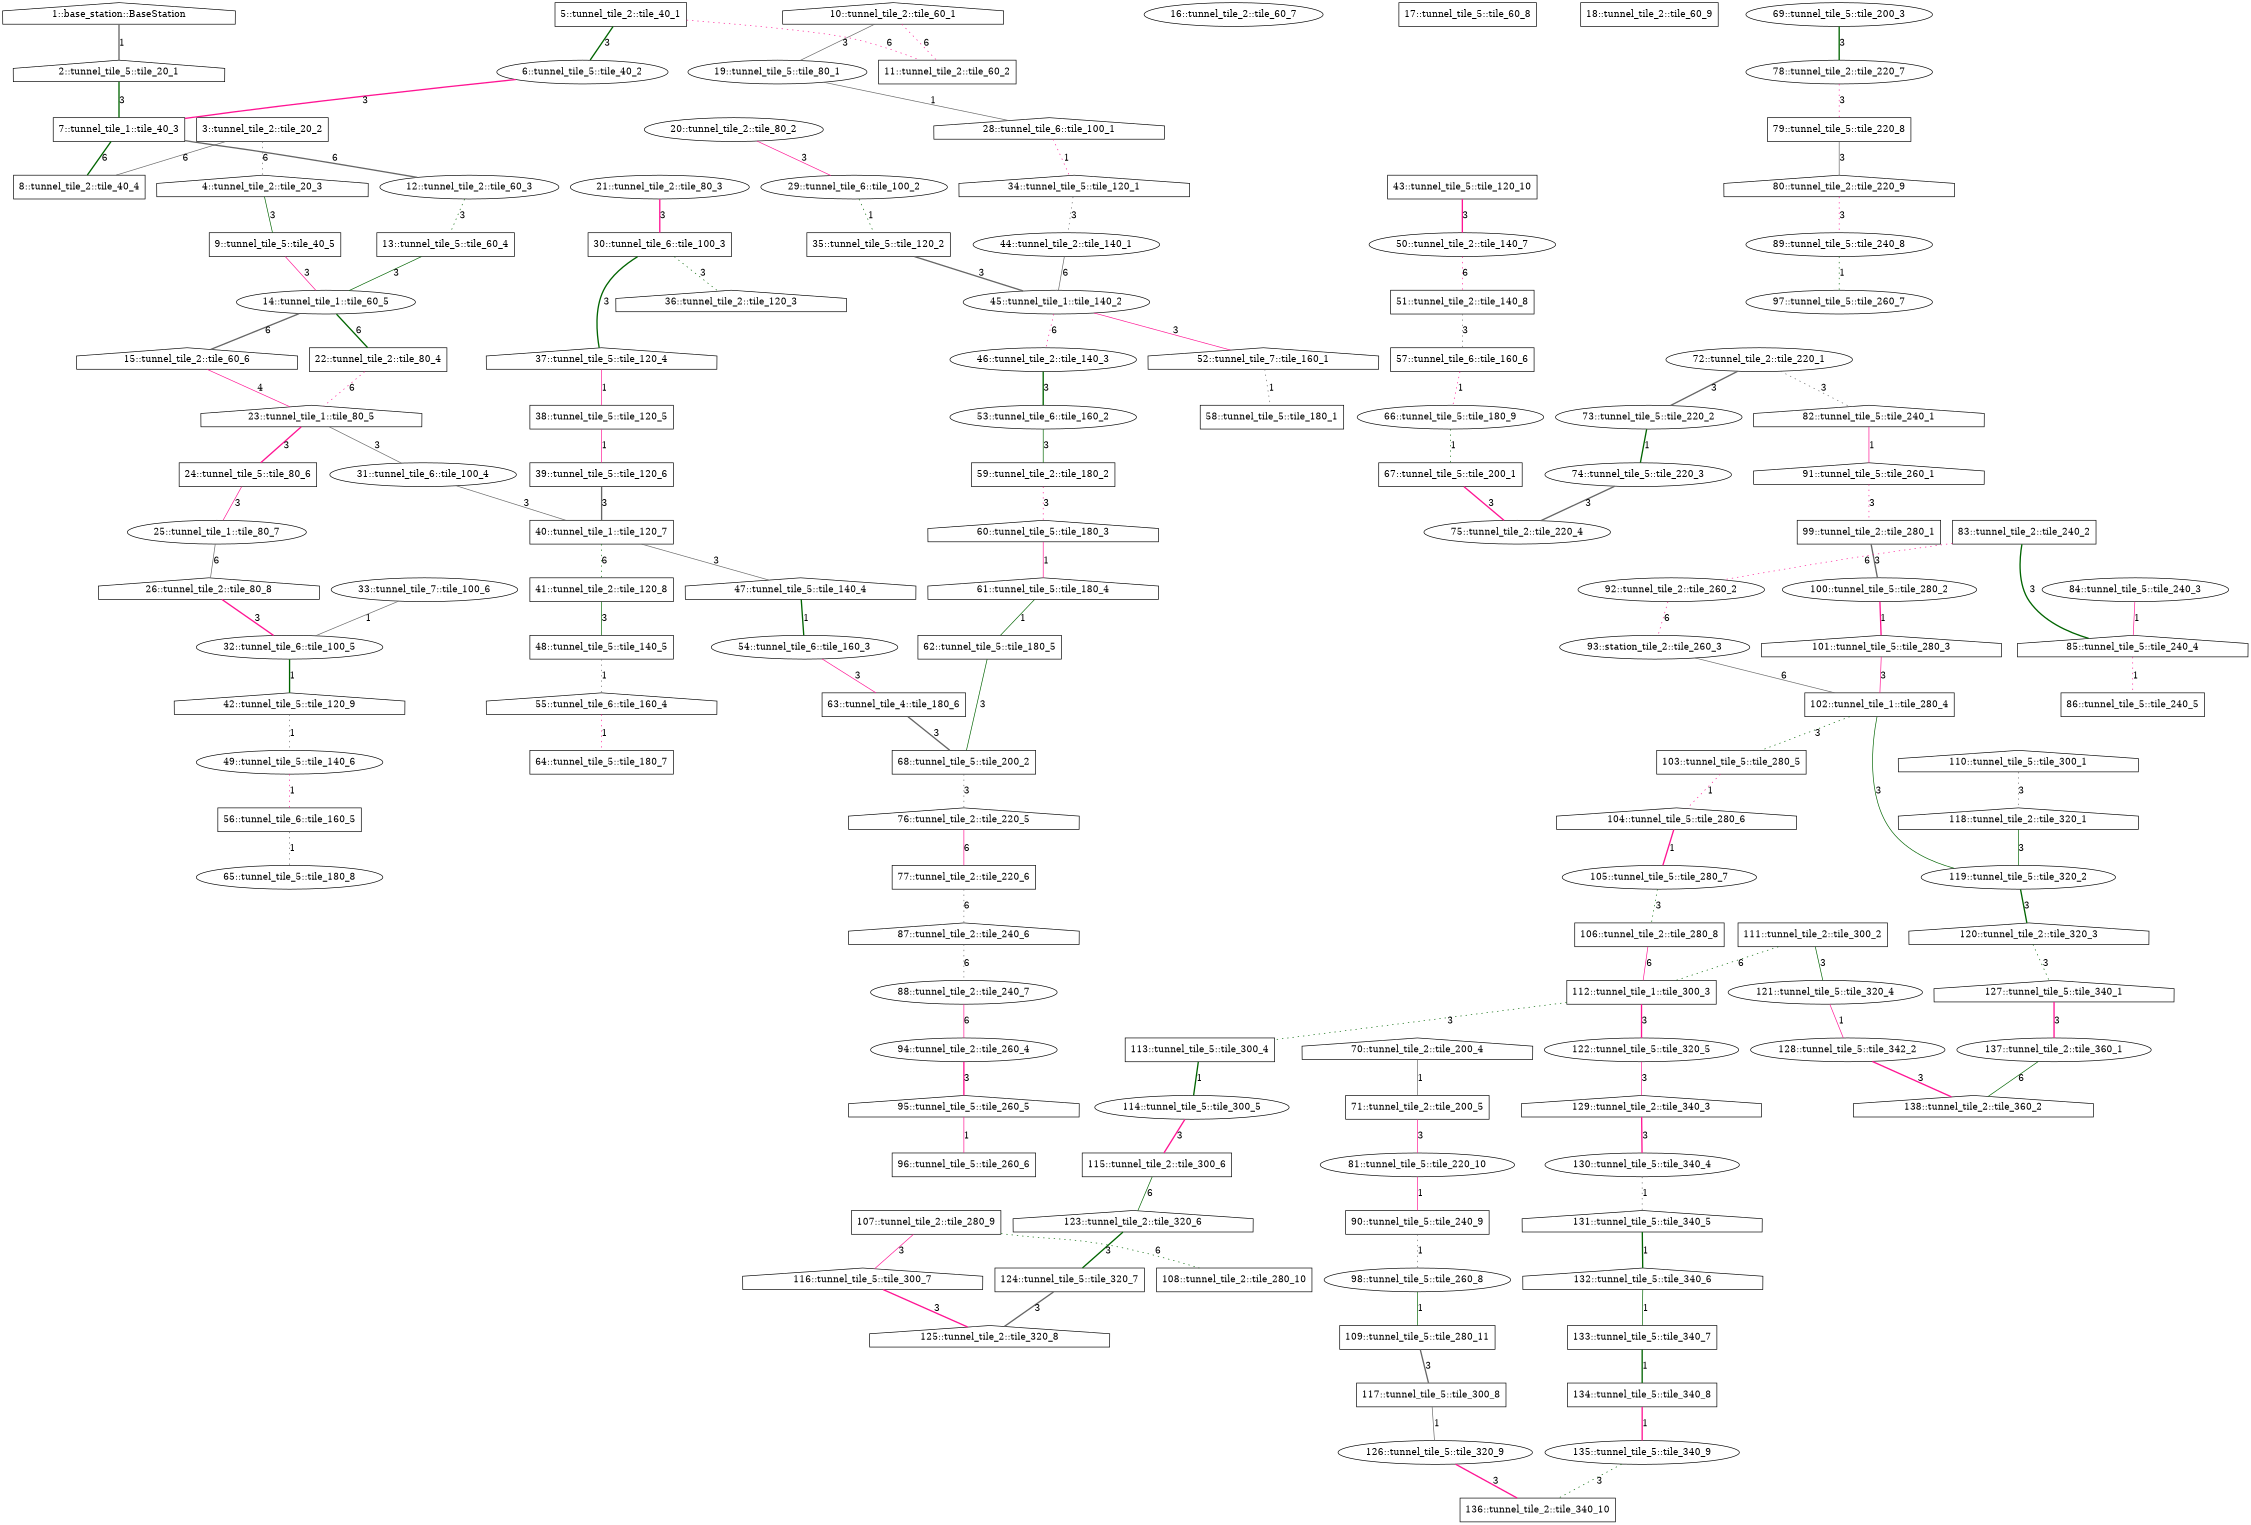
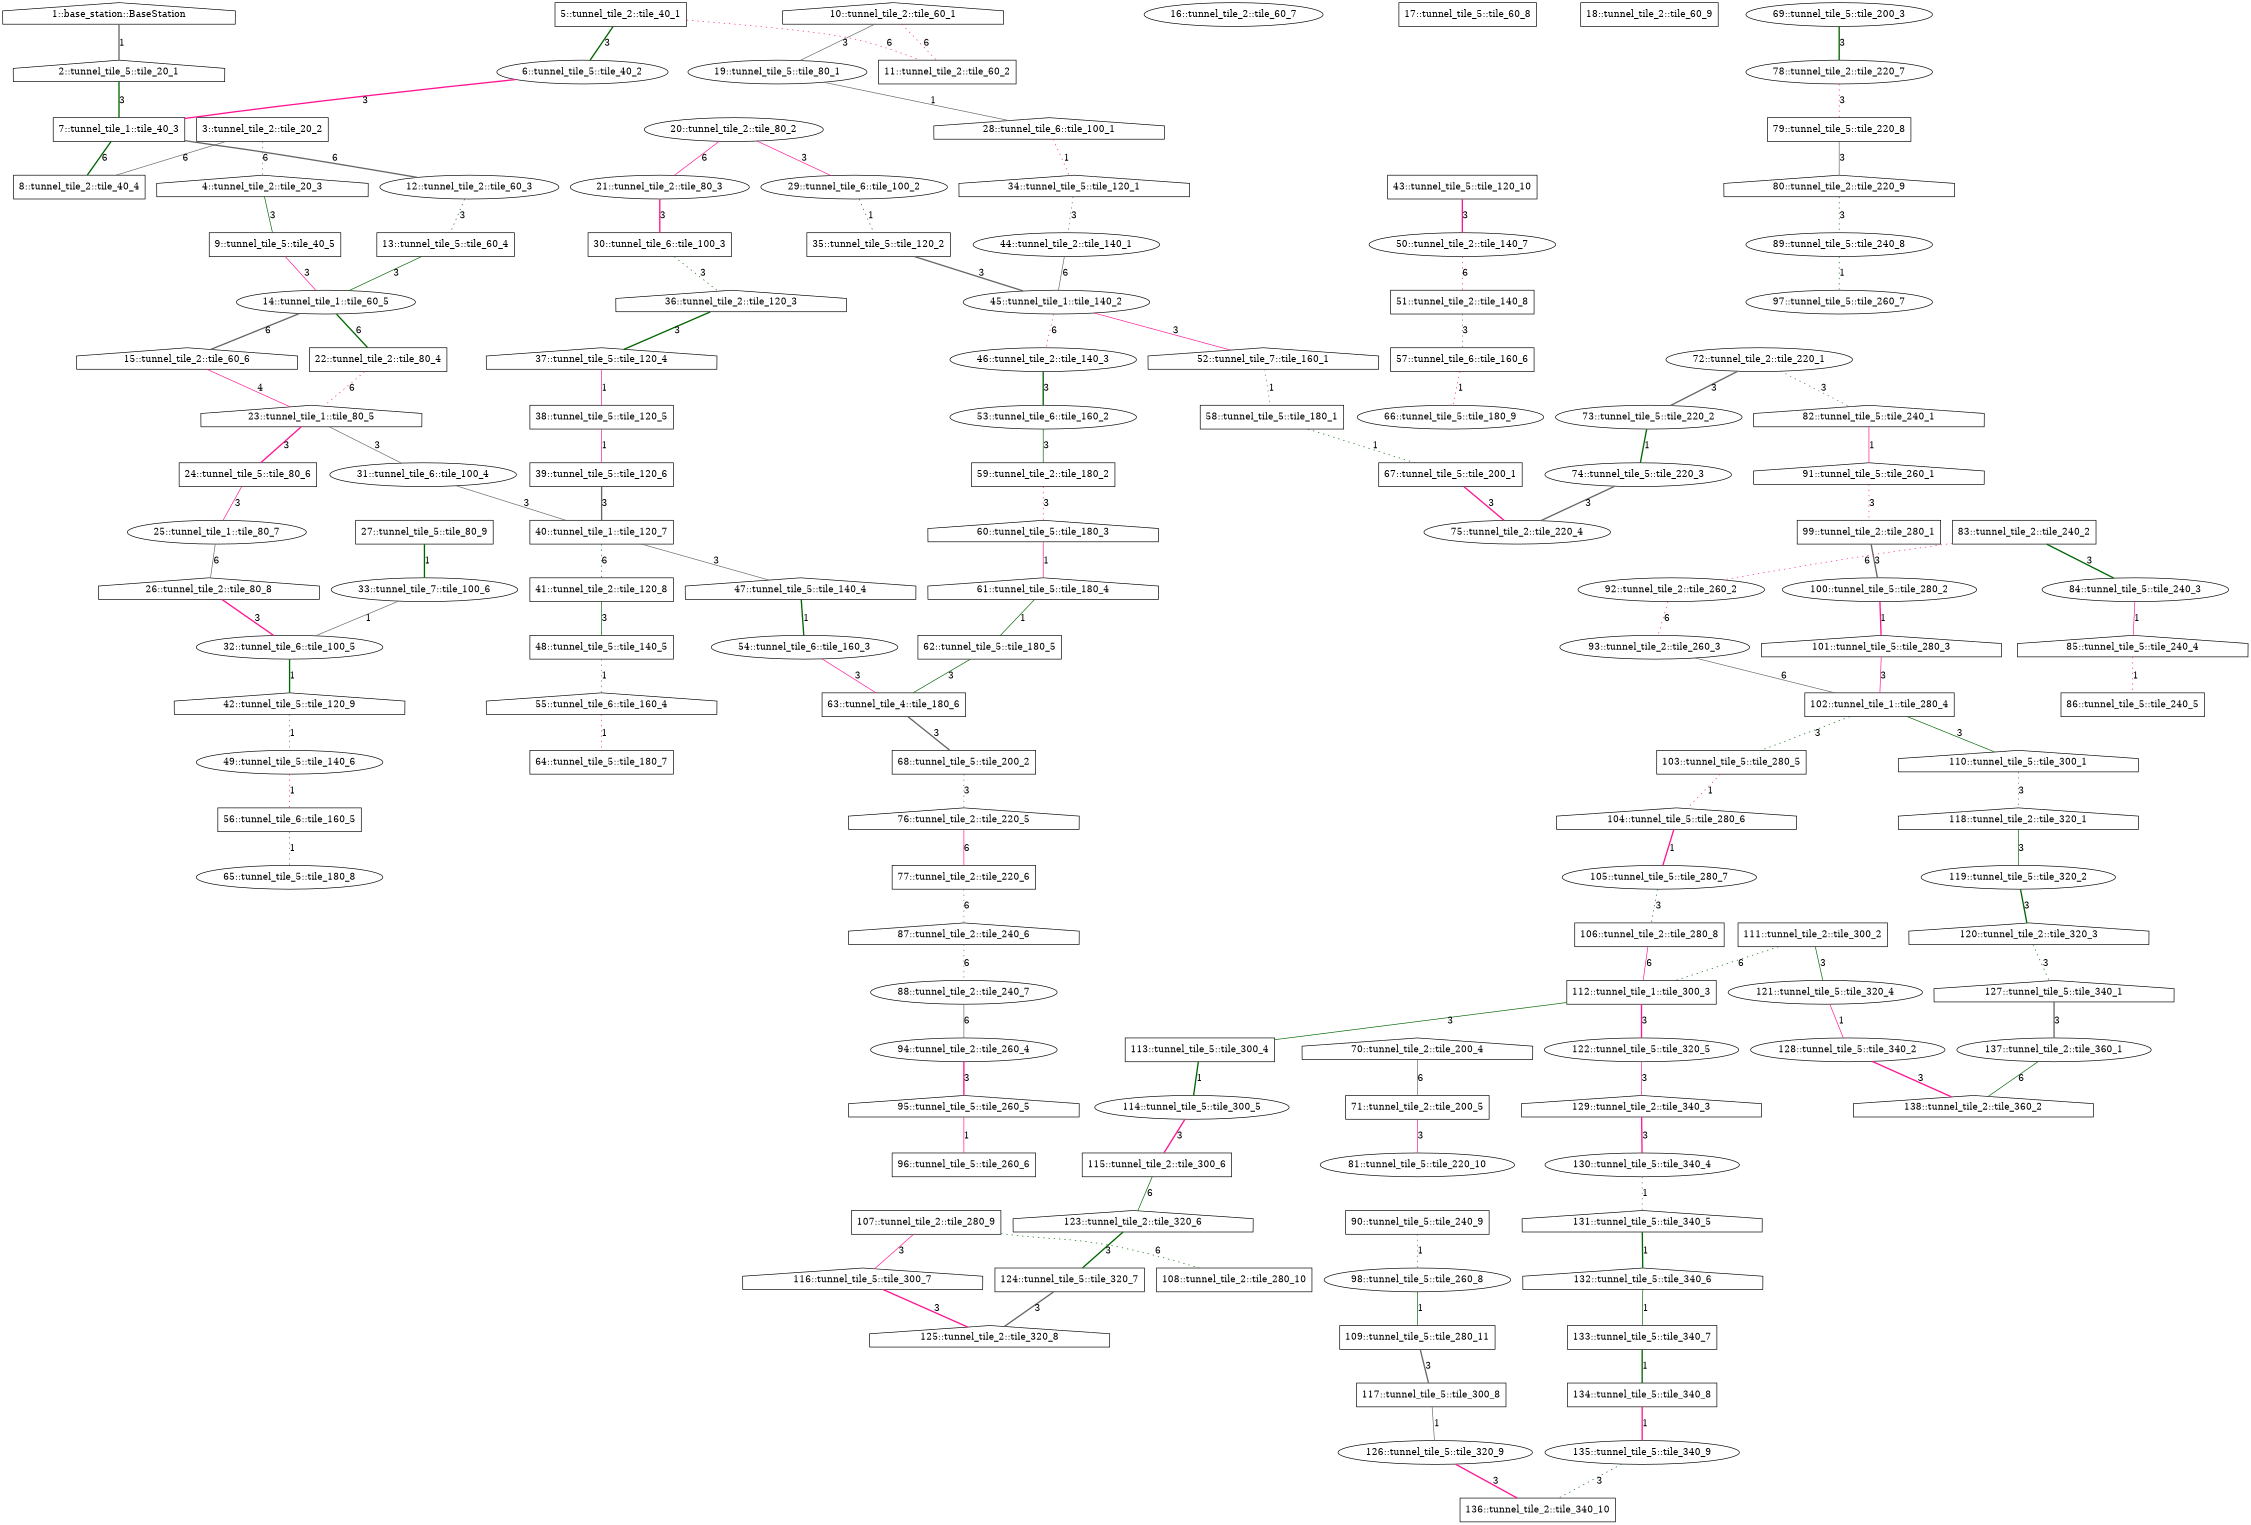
edge "20::tunnel_tile_2::tile_80_2" -- "21::tunnel_tile_2::tile_80_3": added, label "6"
edge "80::tunnel_tile_2::tile_220_9" -- "89::tunnel_tile_5::tile_240_8": color deeppink -> darkgreen
edge "30::tunnel_tile_6::tile_100_3" -- "37::tunnel_tile_5::tile_120_4": now "36::tunnel_tile_2::tile_120_3" -- "37::tunnel_tile_5::tile_120_4"
edge "66::tunnel_tile_5::tile_180_9" -- "67::tunnel_tile_5::tile_200_1": now "58::tunnel_tile_5::tile_180_1" -- "67::tunnel_tile_5::tile_200_1"
node "27::tunnel_tile_5::tile_80_9": added
edge "83::tunnel_tile_2::tile_240_2" -- "85::tunnel_tile_5::tile_240_4": now "83::tunnel_tile_2::tile_240_2" -- "84::tunnel_tile_5::tile_240_3"
node "93::station_tile_2::tile_260_3": label "93::station_tile_2::tile_260_3" -> "93::tunnel_tile_2::tile_260_3"
edge "62::tunnel_tile_5::tile_180_5" -- "68::tunnel_tile_5::tile_200_2": now "62::tunnel_tile_5::tile_180_5" -- "63::tunnel_tile_4::tile_180_6"
edge "102::tunnel_tile_1::tile_280_4" -- "119::tunnel_tile_5::tile_320_2": now "102::tunnel_tile_1::tile_280_4" -- "110::tunnel_tile_5::tile_300_1"
edge "127::tunnel_tile_5::tile_340_1" -- "137::tunnel_tile_2::tile_360_1": color deeppink -> gray40
edge "88::tunnel_tile_2::tile_240_7" -- "94::tunnel_tile_2::tile_260_4": color deeppink -> gray40
edge "112::tunnel_tile_1::tile_300_3" -- "113::tunnel_tile_5::tile_300_4": style dotted -> solid
node "128::tunnel_tile_5::tile_342_2": label "128::tunnel_tile_5::tile_342_2" -> "128::tunnel_tile_5::tile_340_2"
edge "70::tunnel_tile_2::tile_200_4" -- "71::tunnel_tile_2::tile_200_5": label "1" -> "6"
edge "81::tunnel_tile_5::tile_220_10" -- "90::tunnel_tile_5::tile_240_9": removed, label "1"
